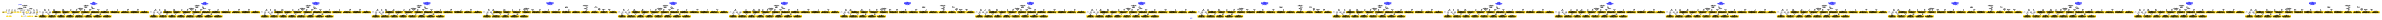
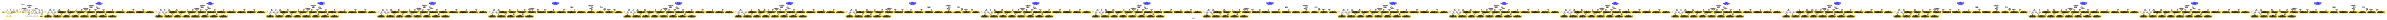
node "Description": label "Description" -> "EuropeanaAggregation"
node "CreditLine": added
node "sitterDeathDate": fillcolor gold -> lightgray
